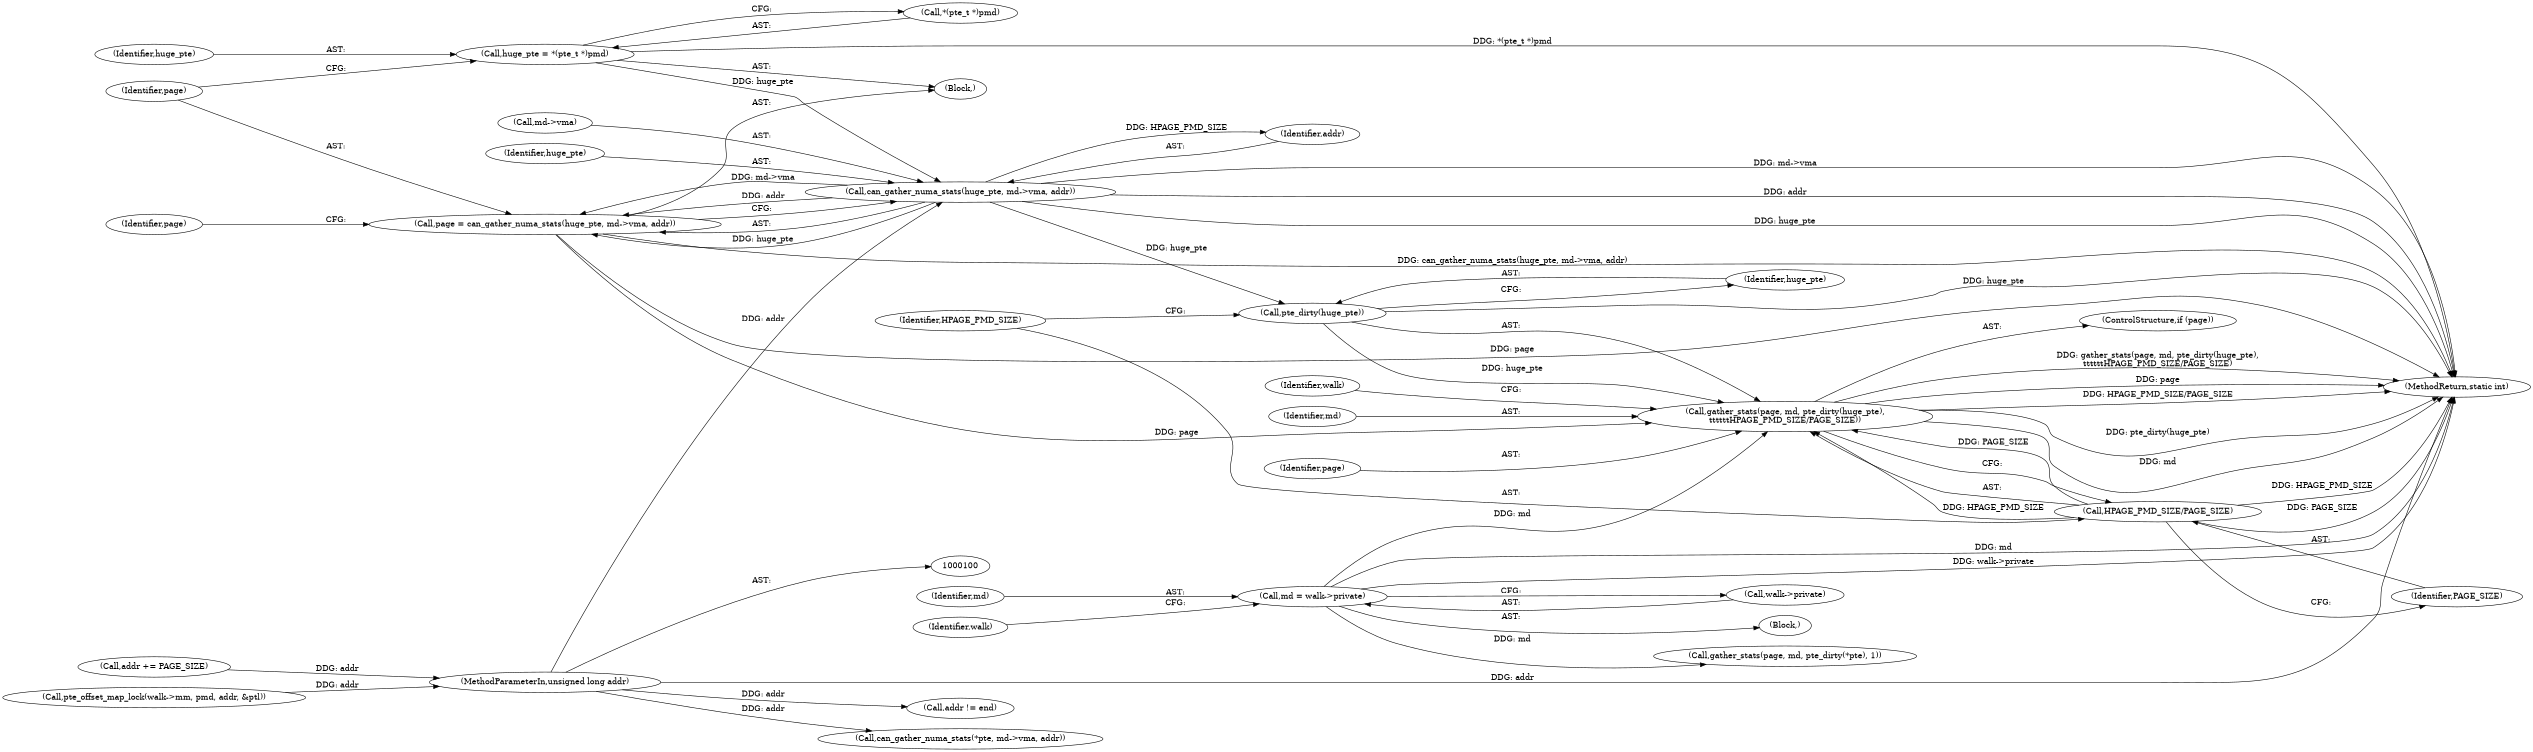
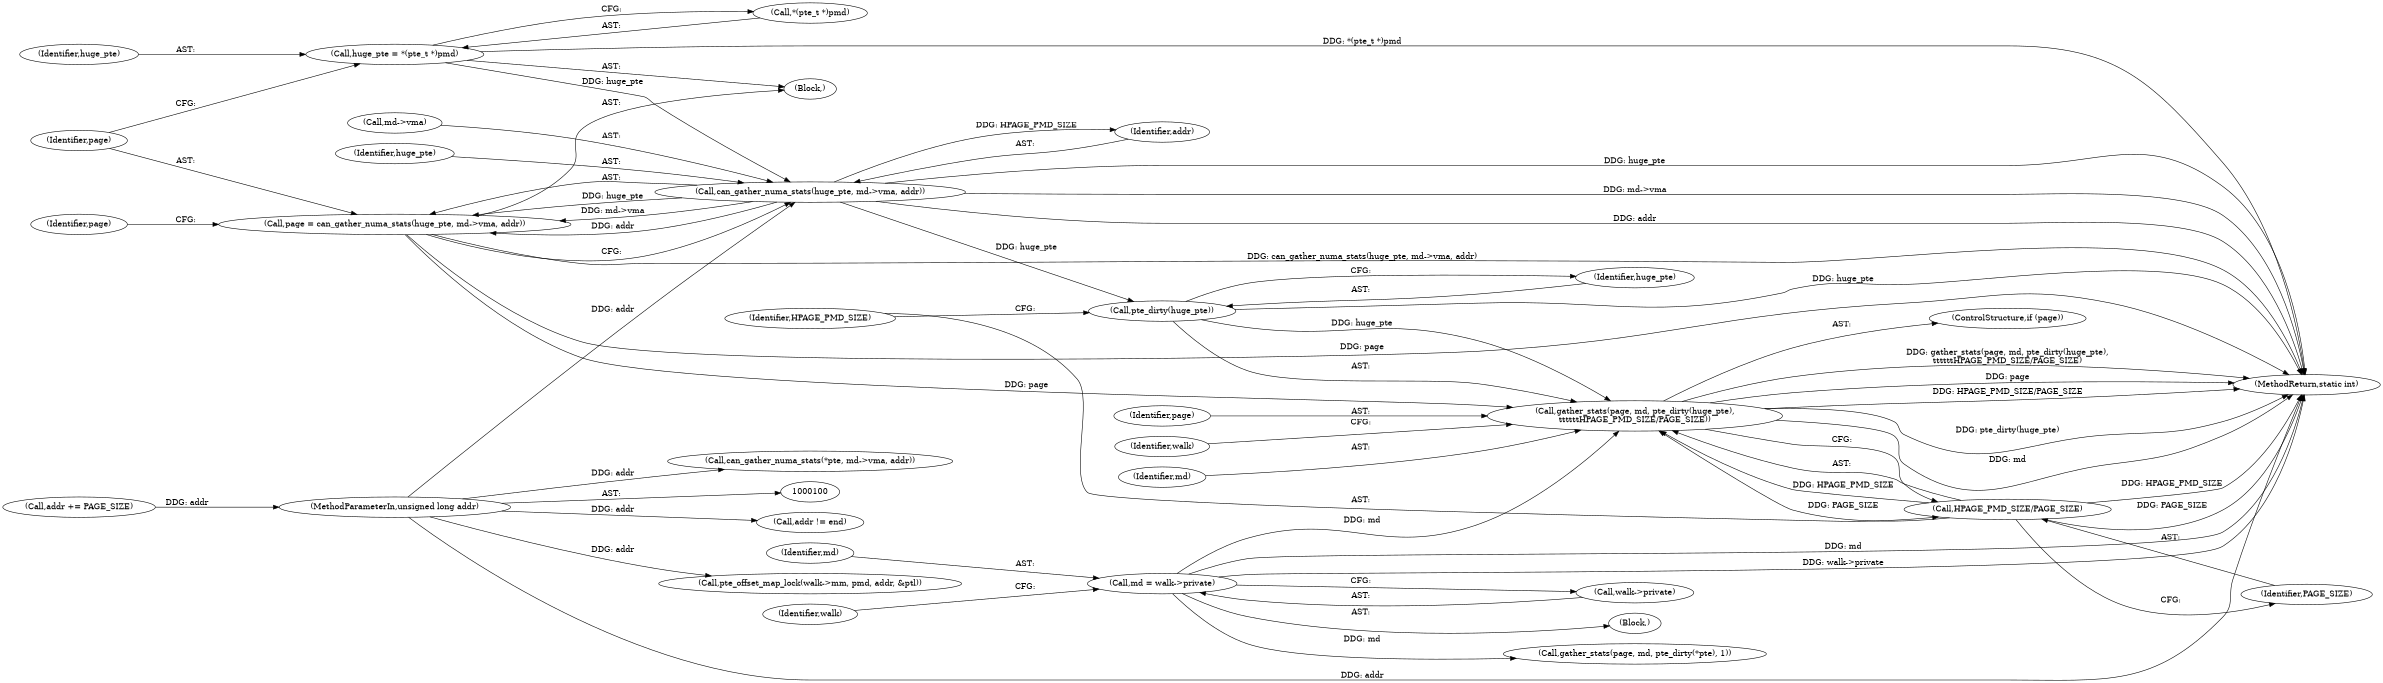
edge "(Call,pte_offset_map_lock(walk->mm, pmd, addr, &ptl))" -> "(MethodParameterIn,unsigned long addr)": reversed
